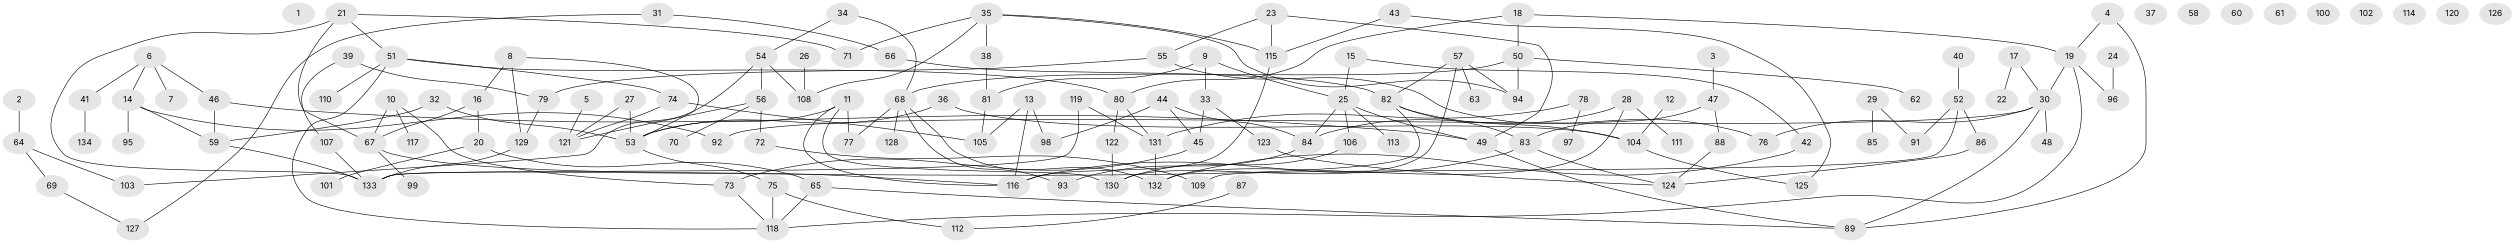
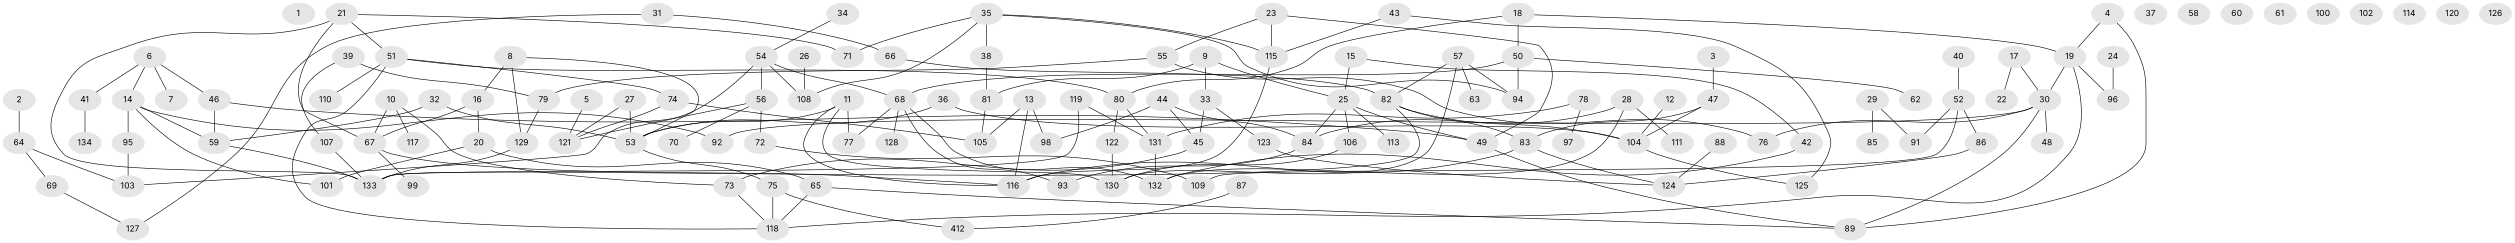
edge "34" -- "68": now "54" -- "68"
edge "47" -- "88": now "47" -- "104"
edge "95" -- "103": added
edge "14" -- "101": added
node "112": label "112" -> "412"
